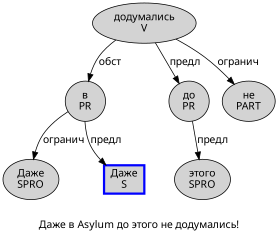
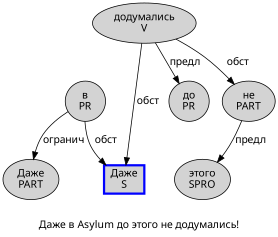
edge "додумались V" -> "в PR": now "додумались V" -> "Даже S"
edge "додумались V" -> "не PART": label "огранич" -> "обст"
edge "до PR" -> "этого SPRO": now "не PART" -> "этого SPRO"
edge "в PR" -> "Даже S": label "предл" -> "обст"
node "Даже SPRO": label "Даже SPRO" -> "Даже PART"
